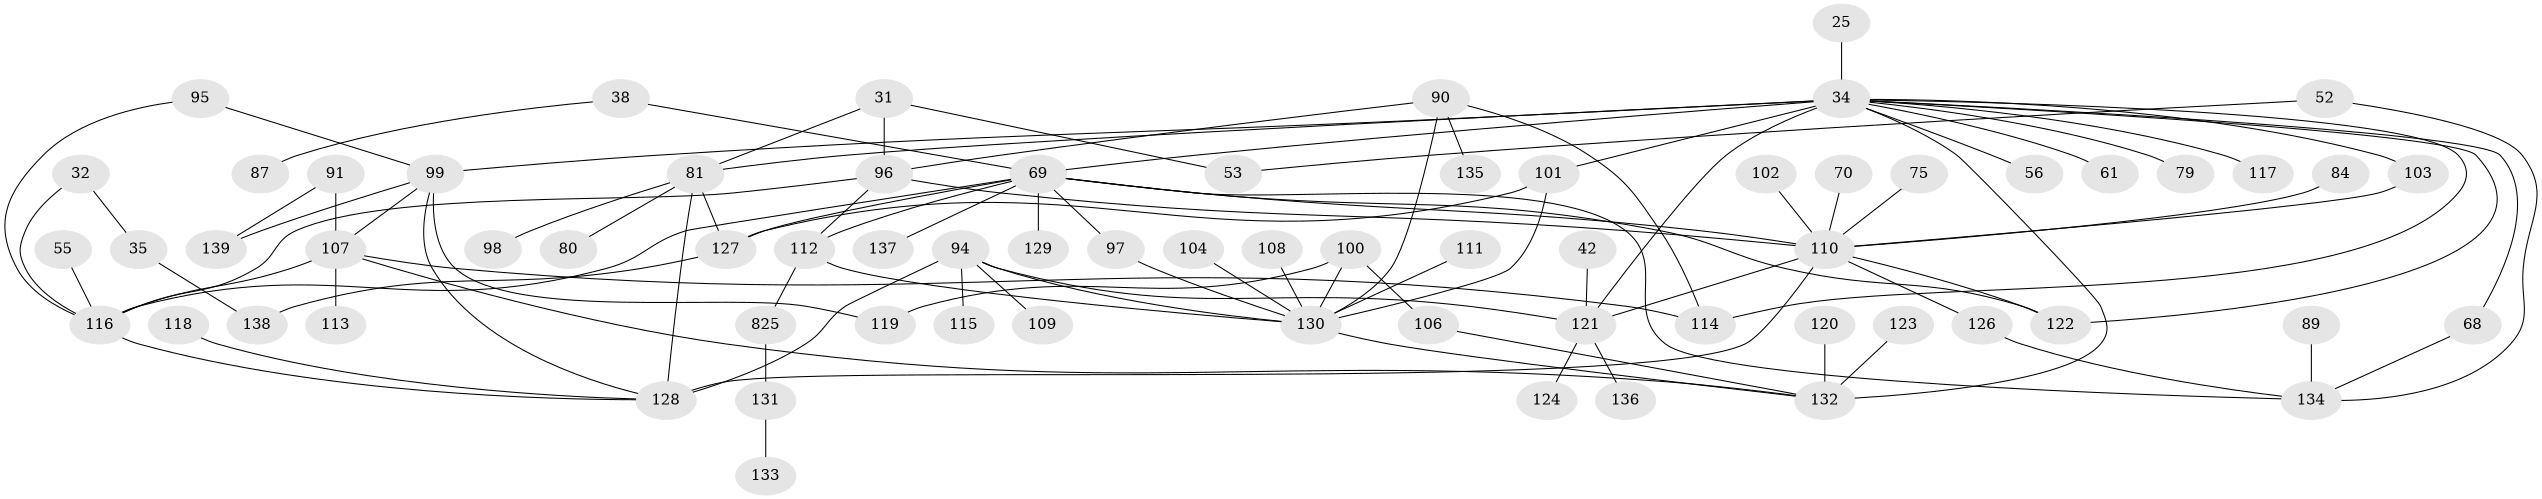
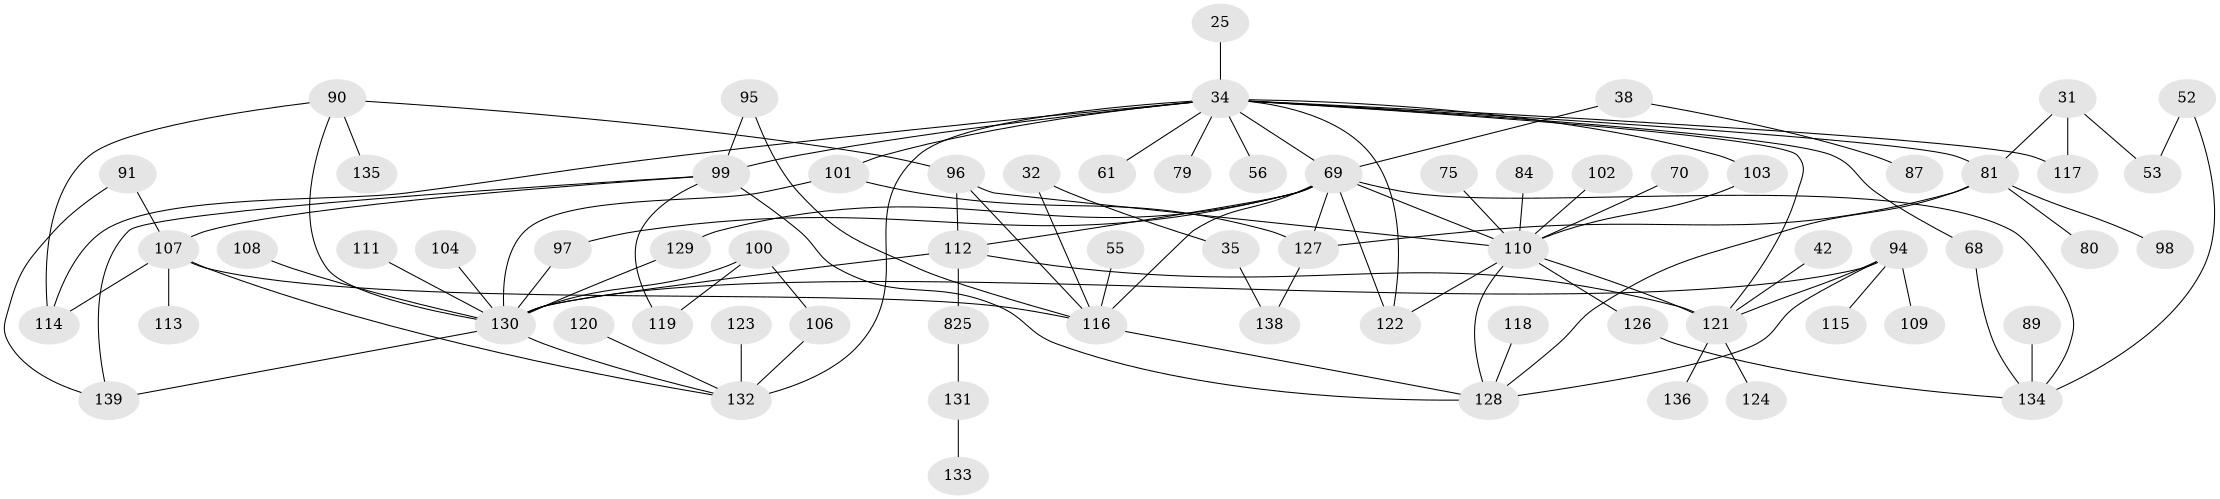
edge "31" -- "96": now "31" -- "117"
node "137": removed
edge "112" -- "121": added
edge "129" -- "130": added
edge "130" -- "139": added
